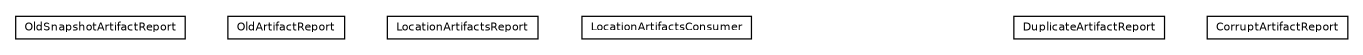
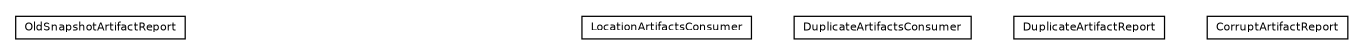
node "OldArtifactReport": removed
node "LocationArtifactsReport": removed
node "DuplicateArtifactsConsumer": added
